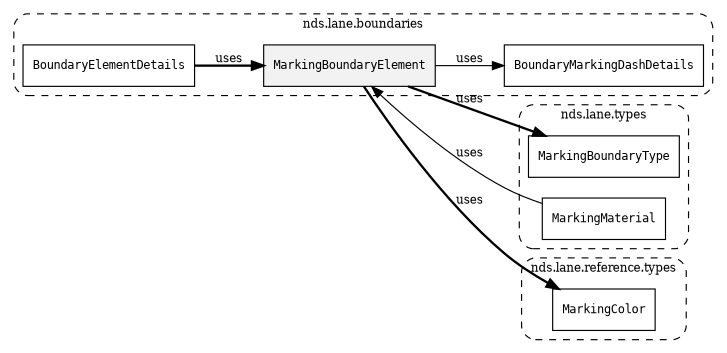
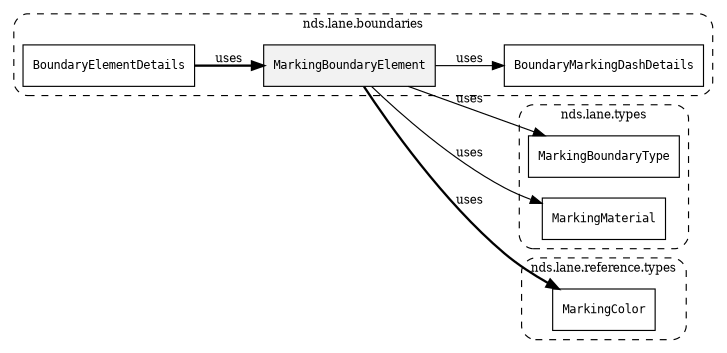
edge "MarkingBoundaryElement" -> "MarkingBoundaryType": style bold -> solid
edge "MarkingMaterial" -> "MarkingBoundaryElement": reversed
